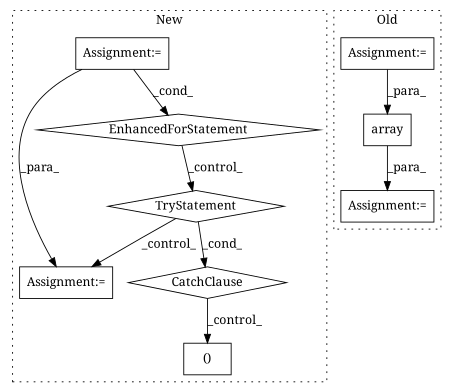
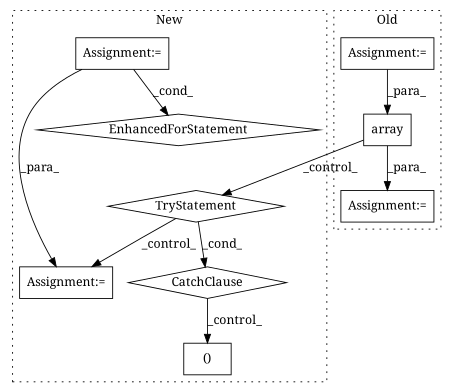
edge "EnhancedForStatement" -> "TryStatement": now "array" -> "TryStatement"
